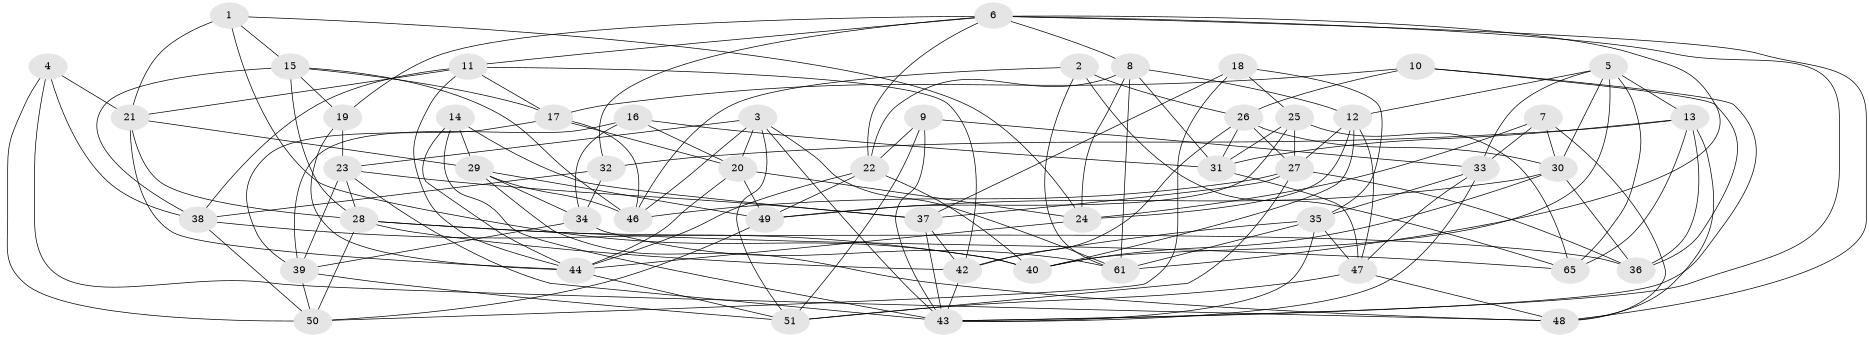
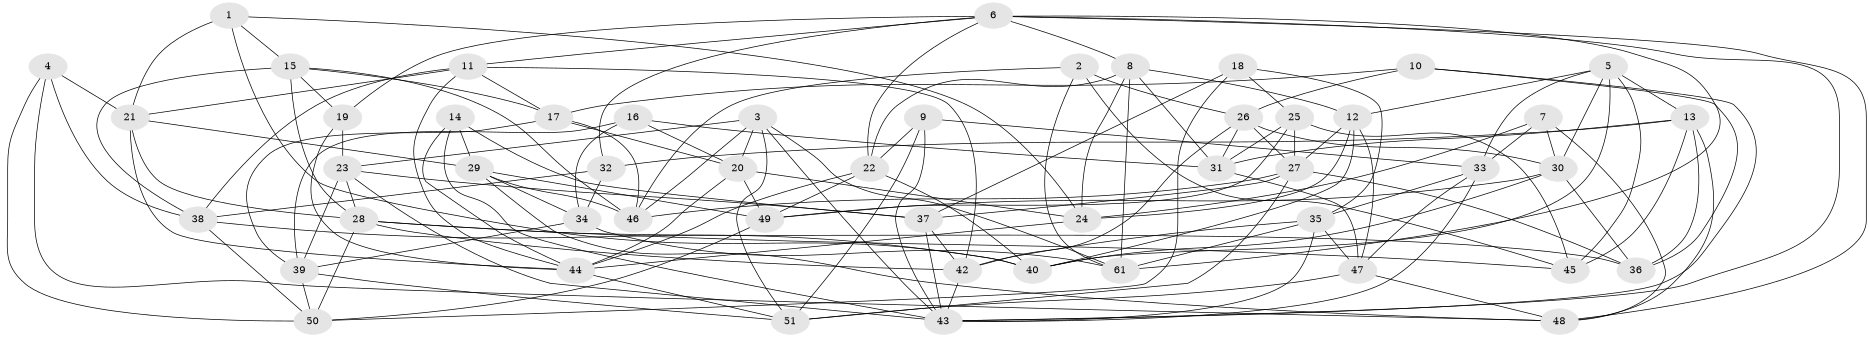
node "65": label "65" -> "45"
